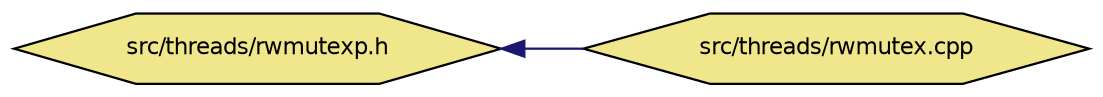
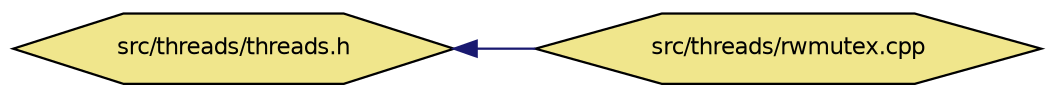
node "src/threads/rwmutexp.h": label "src/threads/rwmutexp.h" -> "src/threads/threads.h"
